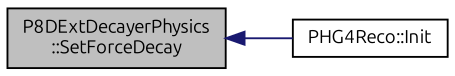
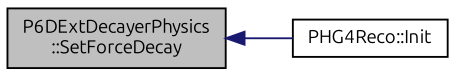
node "P8DExtDecayerPhysics ::SetForceDecay": label "P8DExtDecayerPhysics ::SetForceDecay" -> "P6DExtDecayerPhysics ::SetForceDecay"
